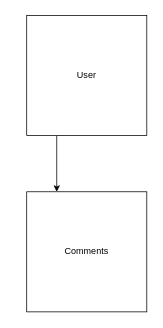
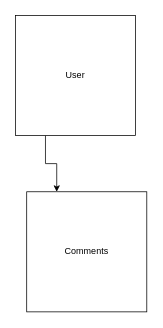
node "User": moved (87, 75) -> (75, 75)
